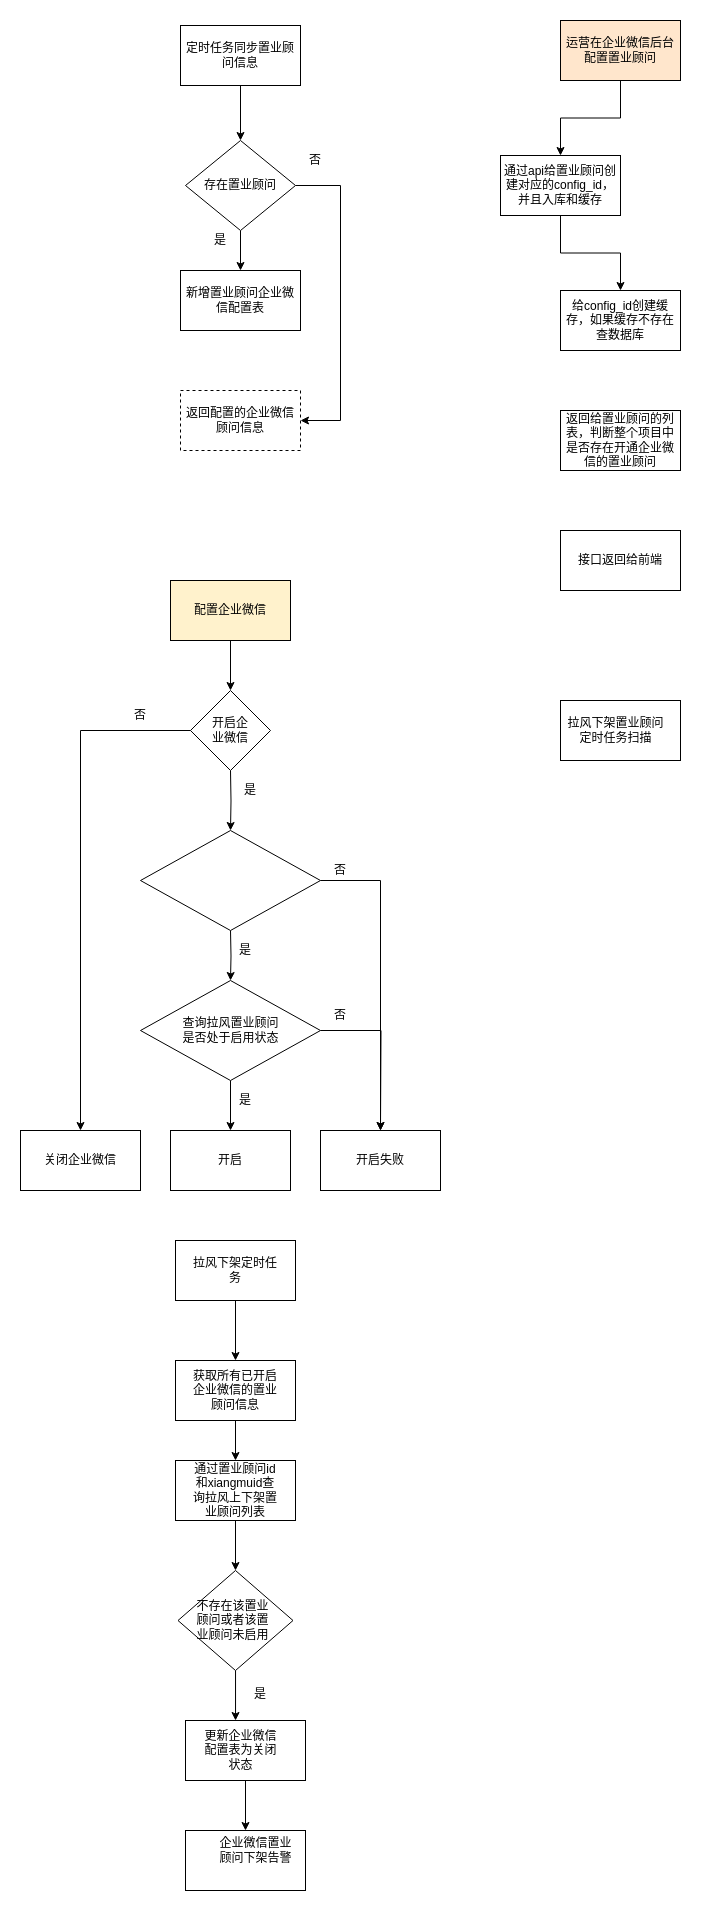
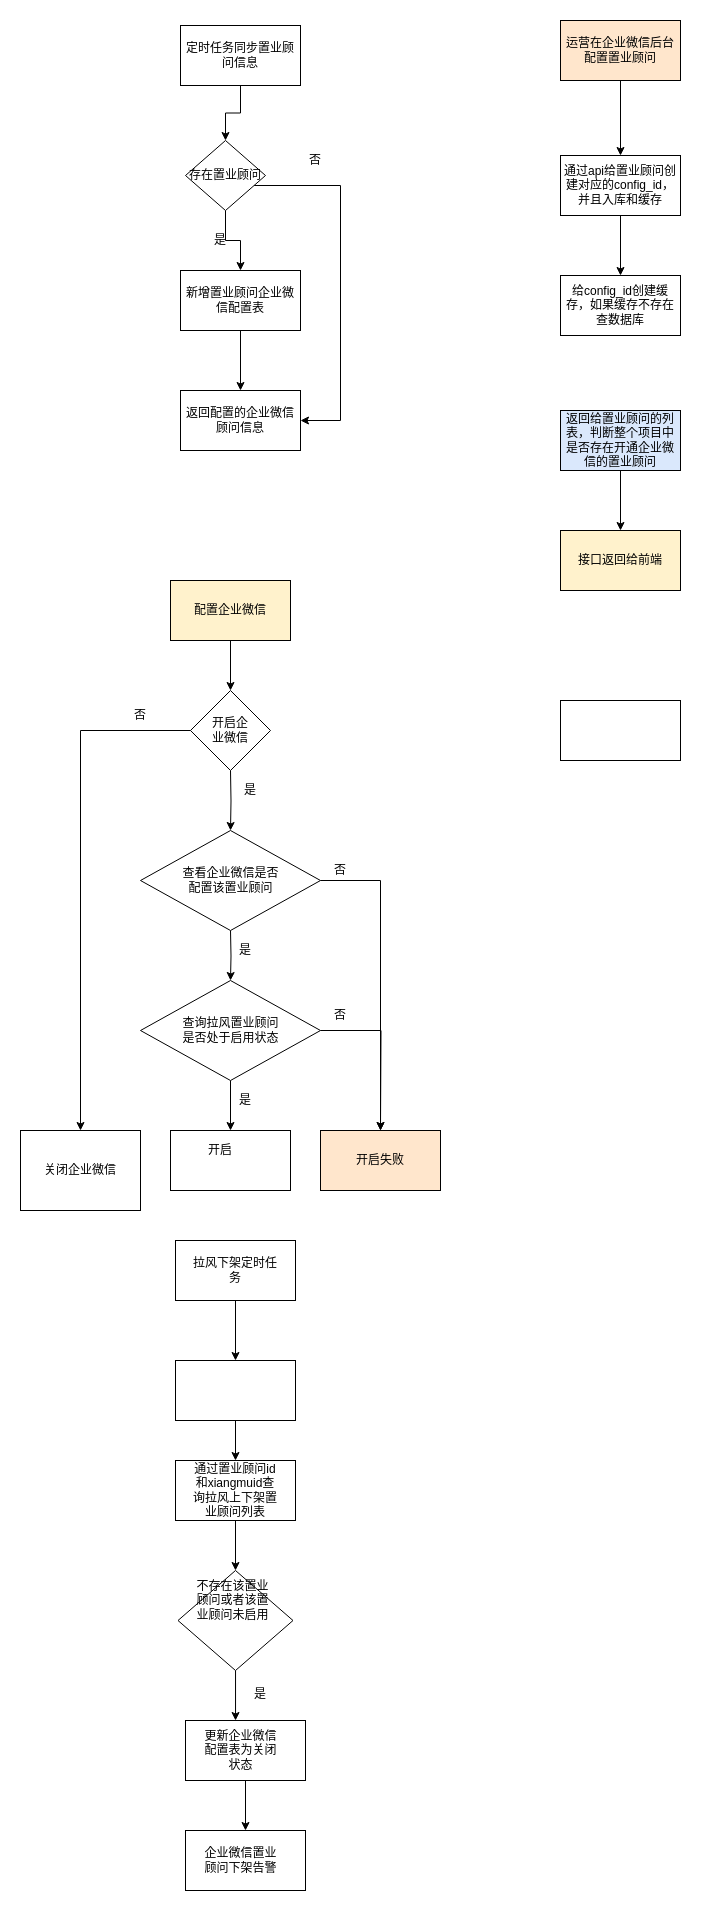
node "存在置业顾问": size 110x90 -> 80x70
node "通过api给置业顾问创建对应的config_id，并且入库和缓存": moved (561, 186) -> (621, 186)
node "给config_id创建缓存，如果缓存不存在查数据库": moved (621, 321) -> (621, 306)
edge "新增置业顾问企业微信配置表" -> "返回配置的企业微信顾问信息": added
node "返回配置的企业微信顾问信息": style dashed -> solid
node "返回给置业顾问的列表，判断整个项目中是否存在开通企业微信的置业顾问": fillcolor #ffffff -> #dae8fc
edge "返回给置业顾问的列表，判断整个项目中是否存在开通企业微信的置业顾问" -> "接口返回给前端": added
node "接口返回给前端": fillcolor #ffffff -> #fff2cc
node "拉风下架置业顾问定时任务扫描": removed
node "查看企业微信是否配置该置业顾问": added
node "关闭企业微信": size 120x60 -> 120x80
node "开启": moved (231, 1161) -> (221, 1151)
node "开启失败": fillcolor #ffffff -> #ffe6cc
node "获取所有已开启企业微信的置业顾问信息": removed
node "不存在该置业顾问或者该置业顾问未启用": moved (233, 1621) -> (233, 1601)
node "企业微信置业顾问下架告警": moved (256, 1851) -> (241, 1861)
